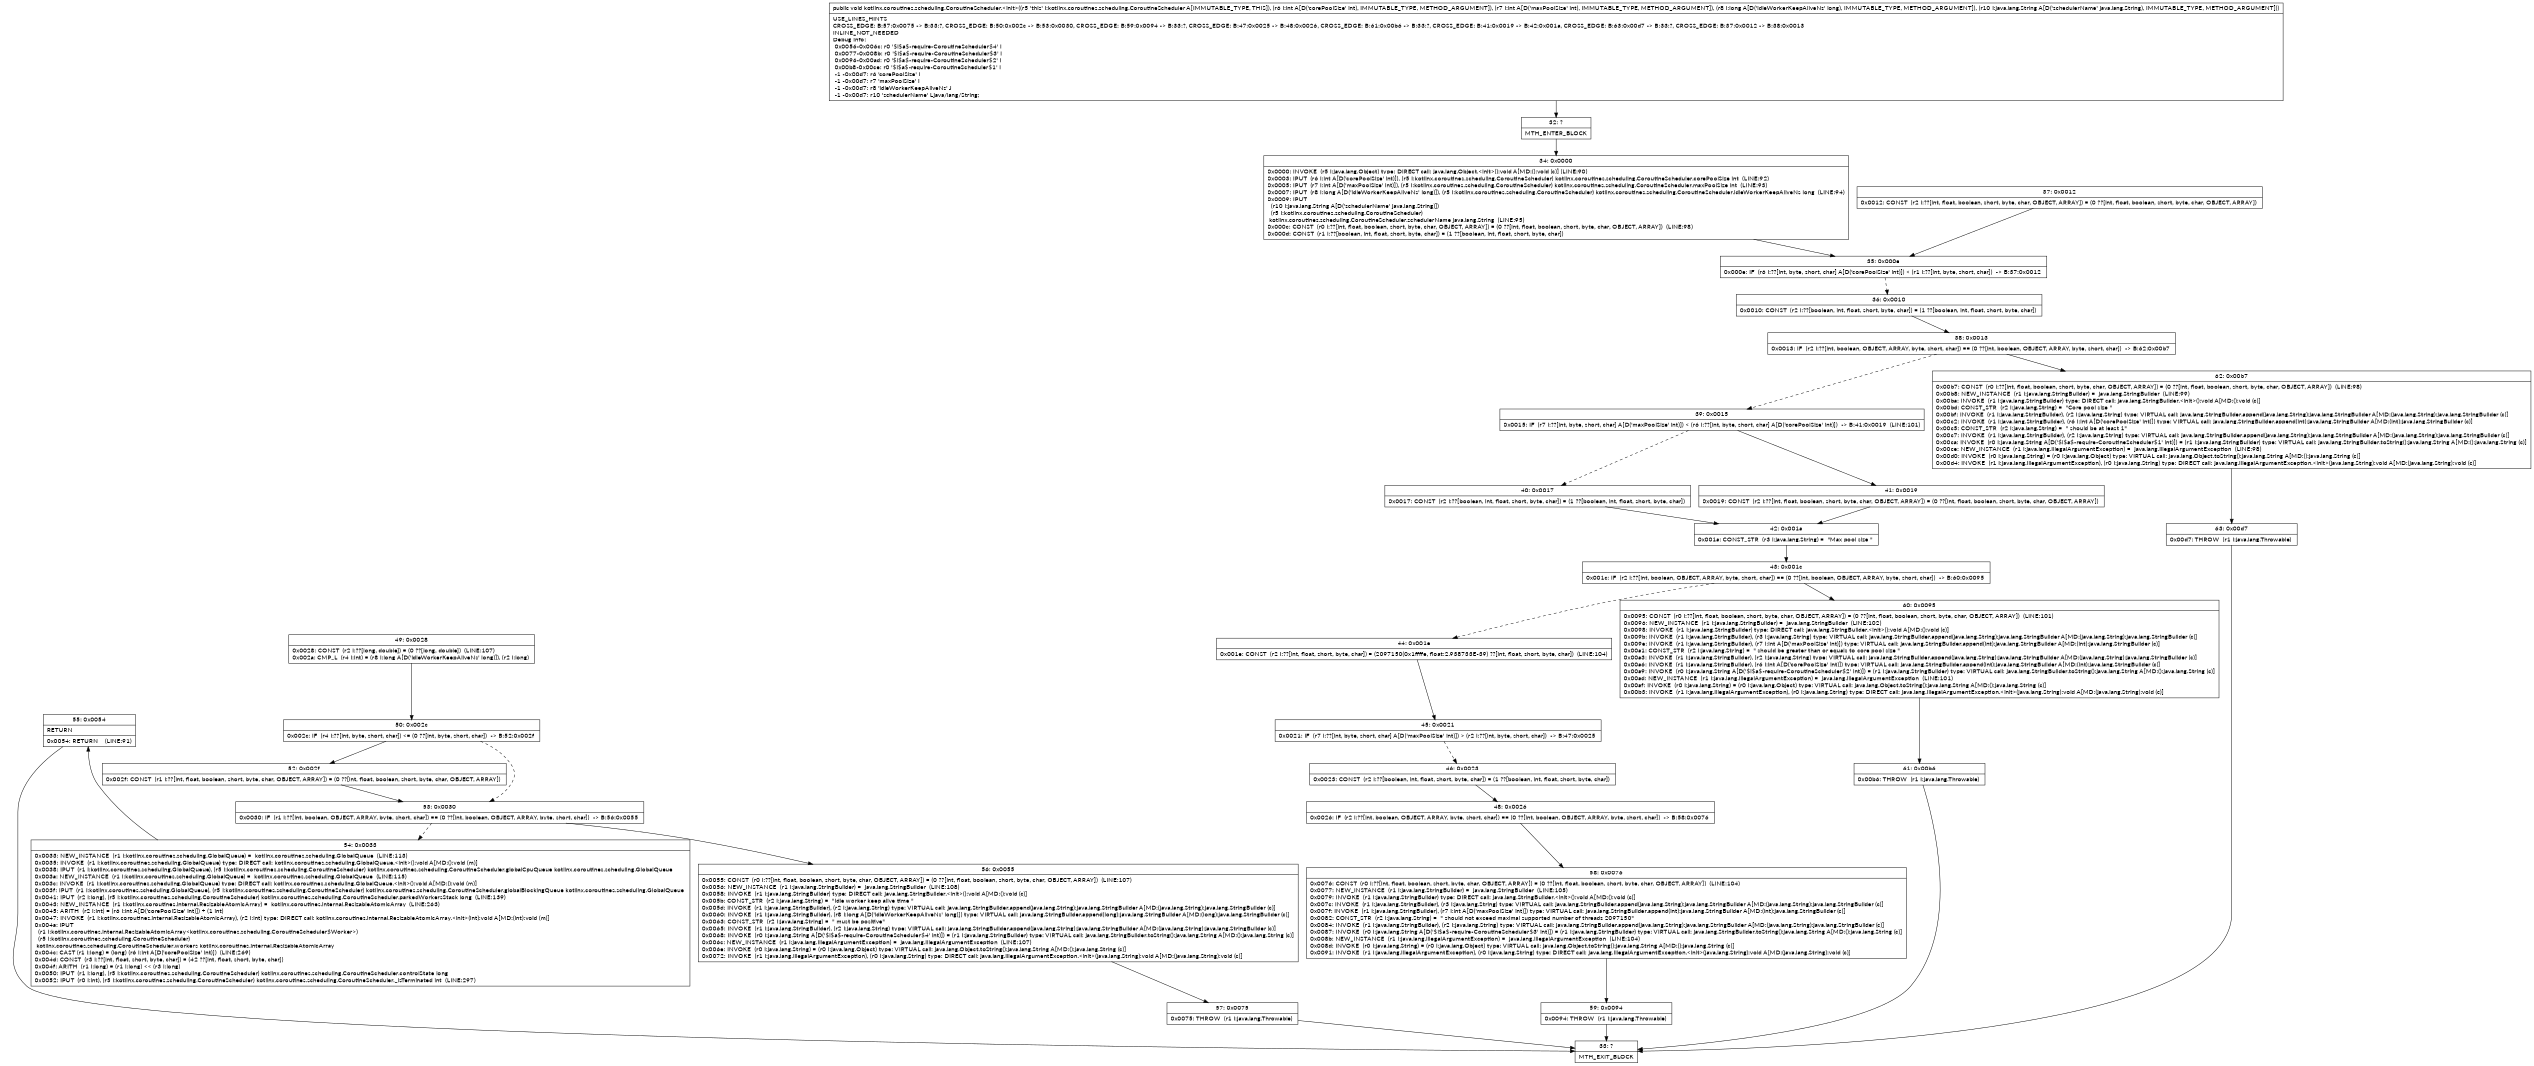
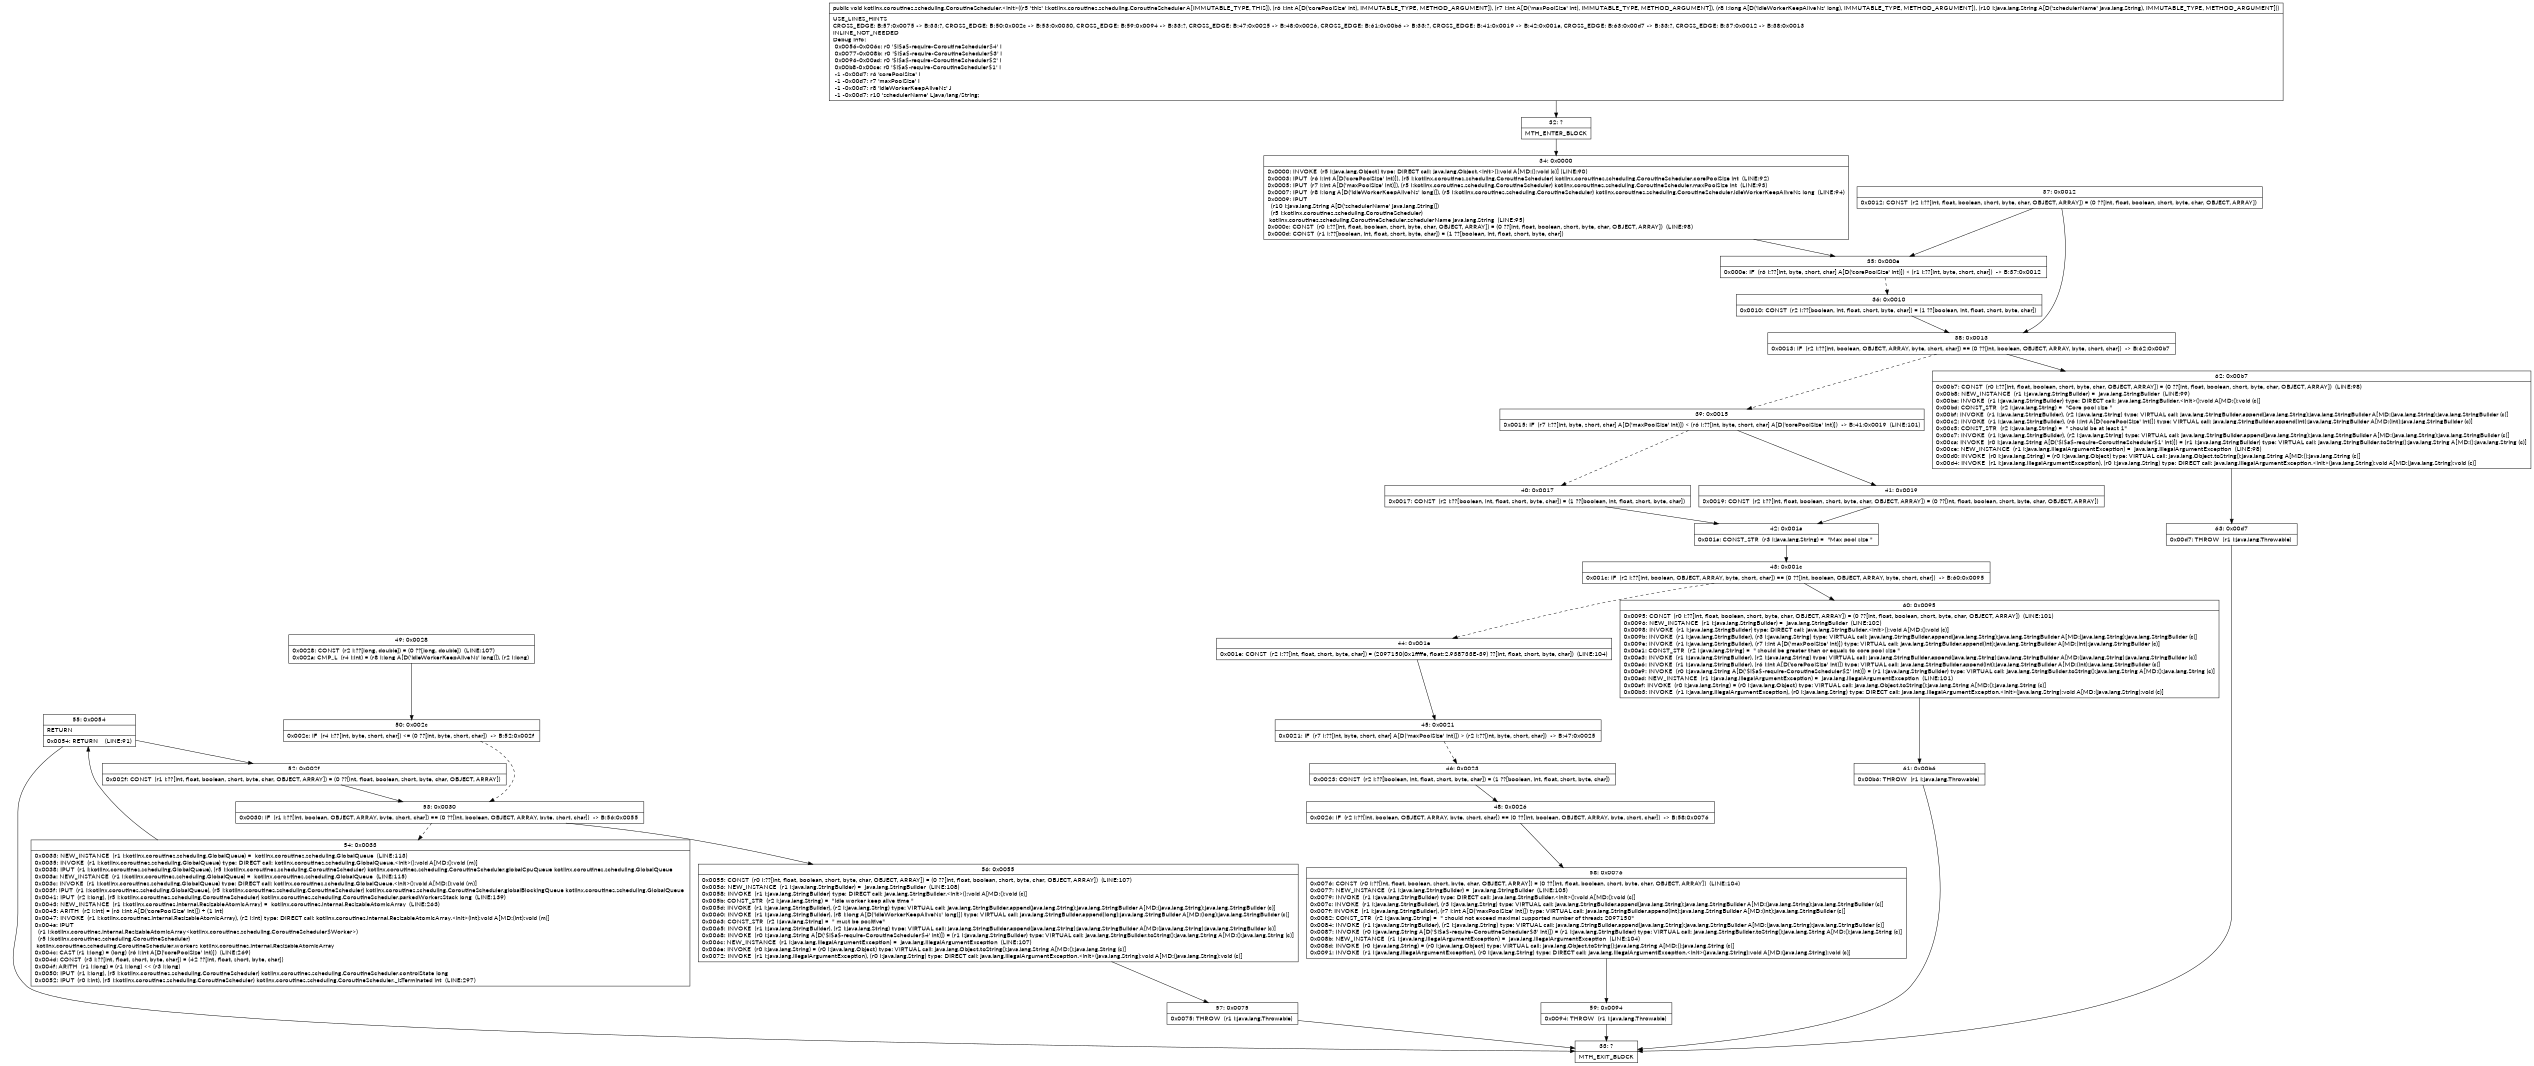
edge "37: 0x0012" -> "38: 0x0013": added
edge "50: 0x002c" -> "52: 0x002f": now "55: 0x0054" -> "52: 0x002f"
